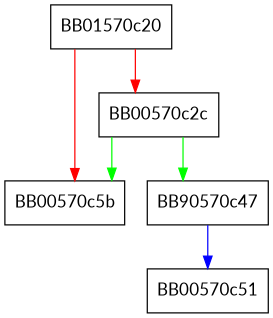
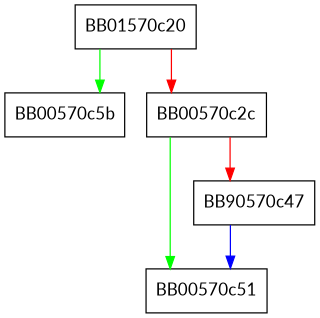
edge "BB01570c20" -> "BB00570c5b": color red -> green
edge "BB00570c2c" -> "BB00570c5b": now "BB00570c2c" -> "BB00570c51"
edge "BB00570c2c" -> "BB90570c47": color green -> red
